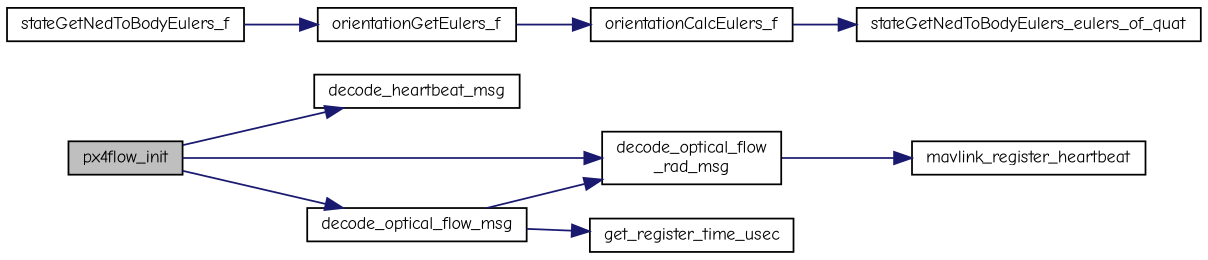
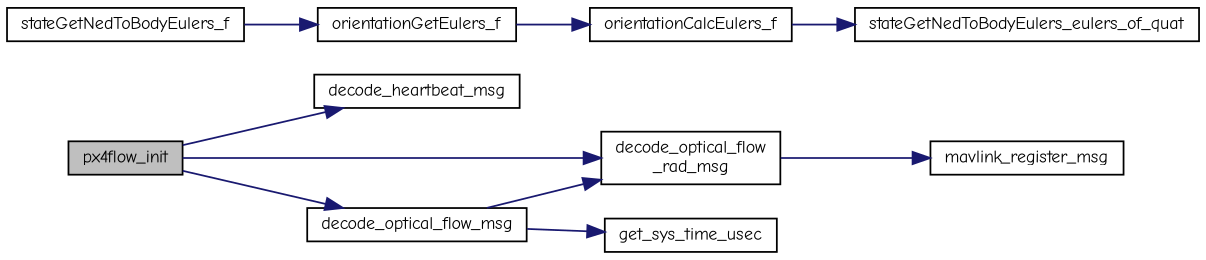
node "mavlink_register_heartbeat": label "mavlink_register_heartbeat" -> "mavlink_register_msg"
node "get_register_time_usec": label "get_register_time_usec" -> "get_sys_time_usec"
